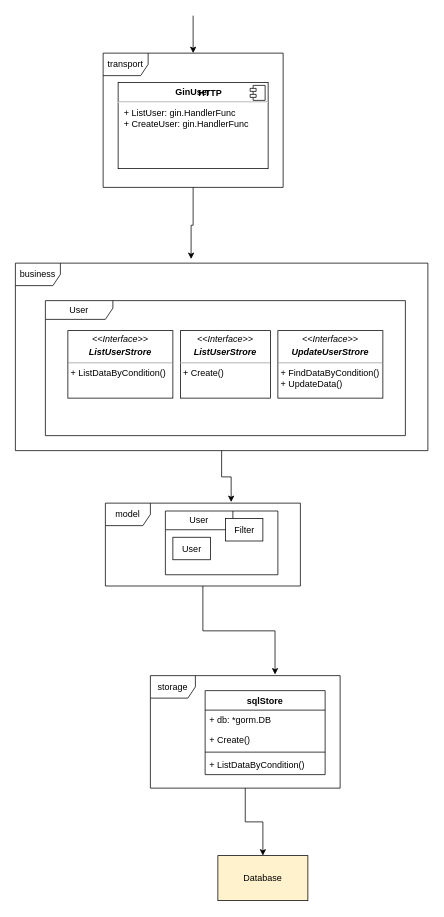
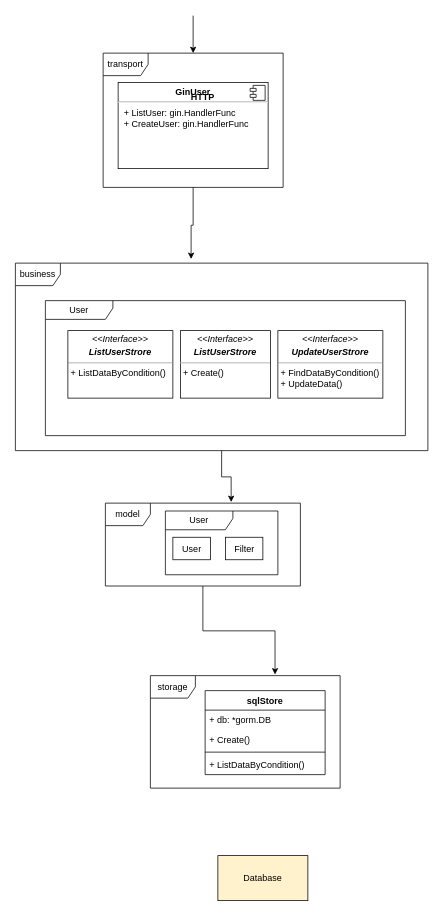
node "HTTP": moved (210, 93) -> (203, 96)
node "Filter": moved (244, 530) -> (244, 548)
edge "storage" -> "Database": removed
